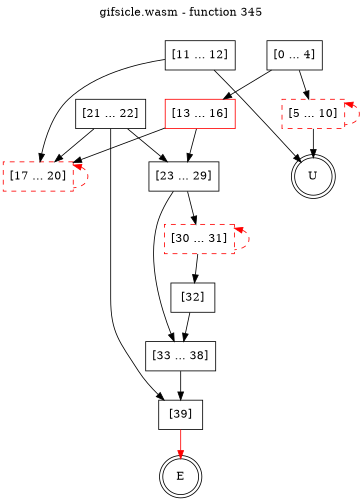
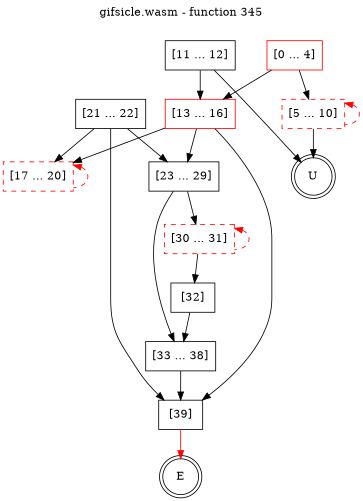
node "[0 ... 4]": color black -> red
edge "[11 ... 12]" -> "[17 ... 20]": now "[11 ... 12]" -> "[13 ... 16]"
edge "[13 ... 16]" -> "[39]": added
